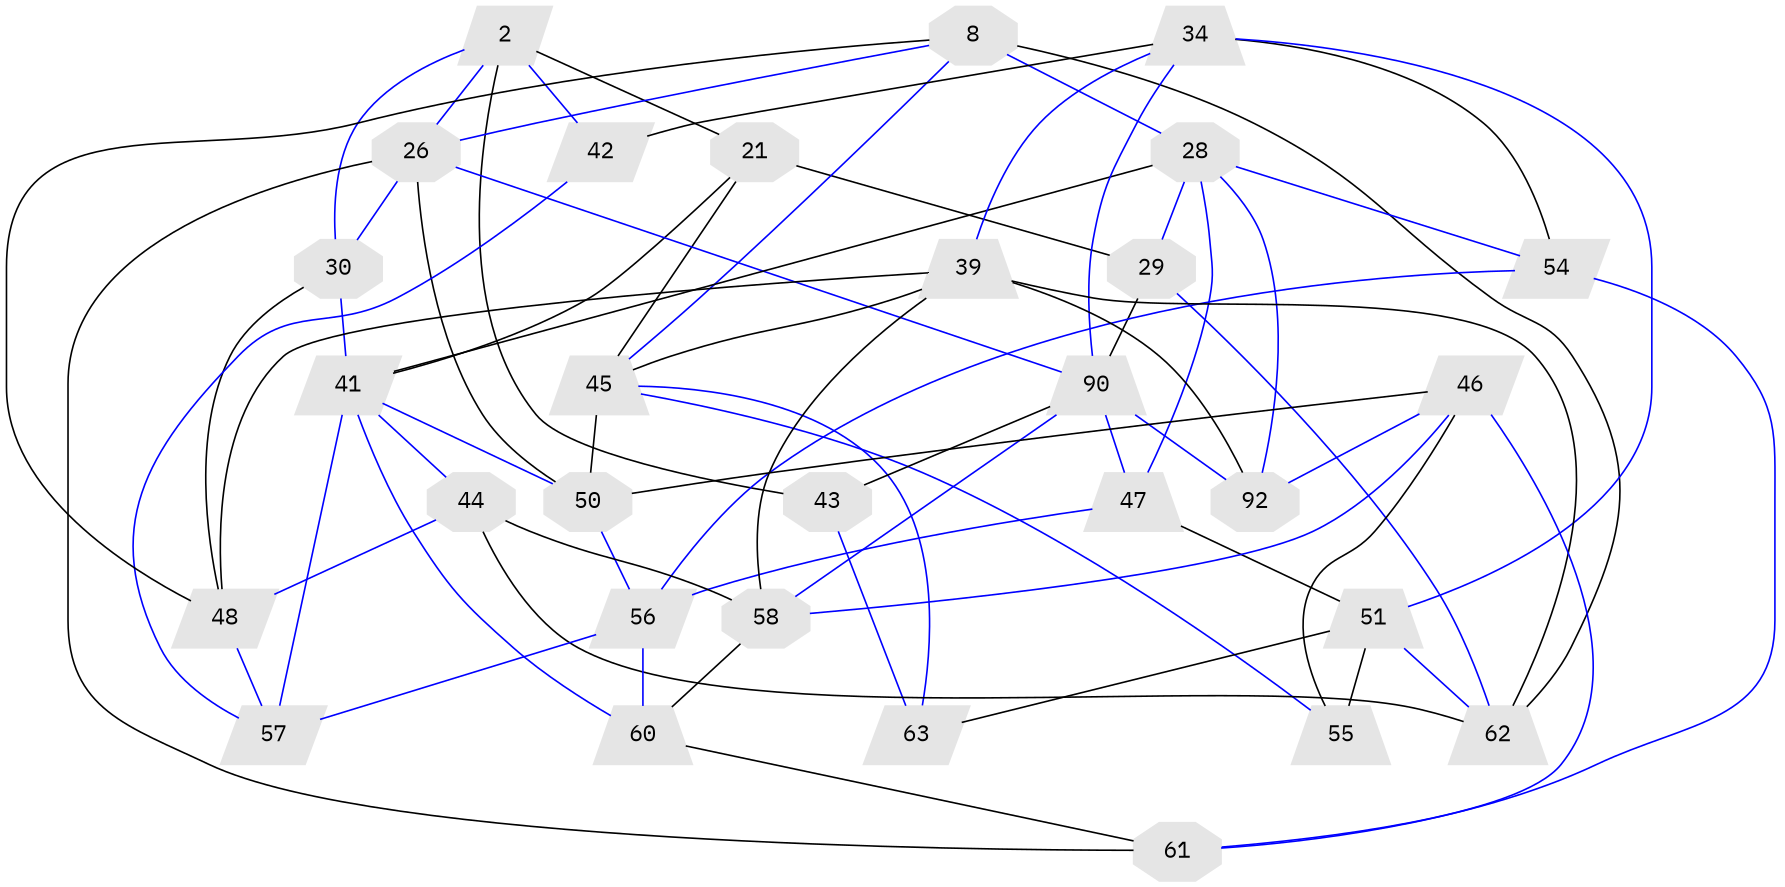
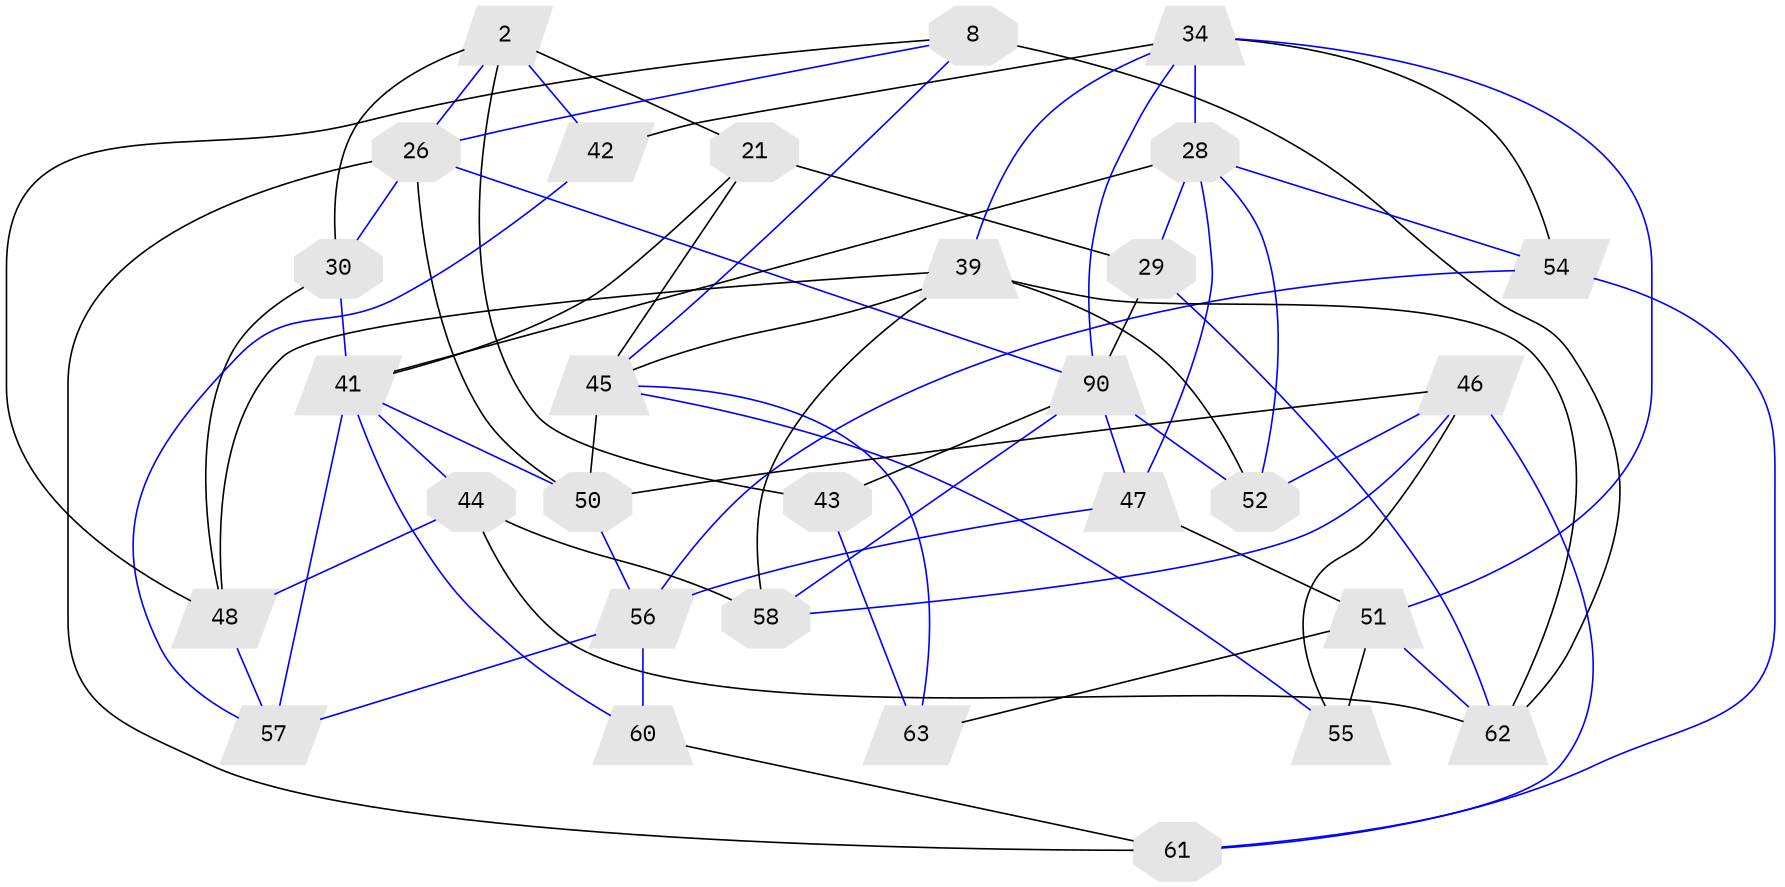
edge "8" -- "28": now "34" -- "28"
edge "2" -- "30": color blue -> black
node "92": label "92" -> "52"
edge "58" -- "60": removed
